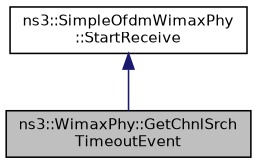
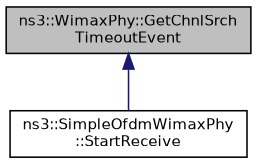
edge "ns3::WimaxPhy::GetChnlSrch TimeoutEvent" -> "ns3::SimpleOfdmWimaxPhy ::StartReceive": reversed
